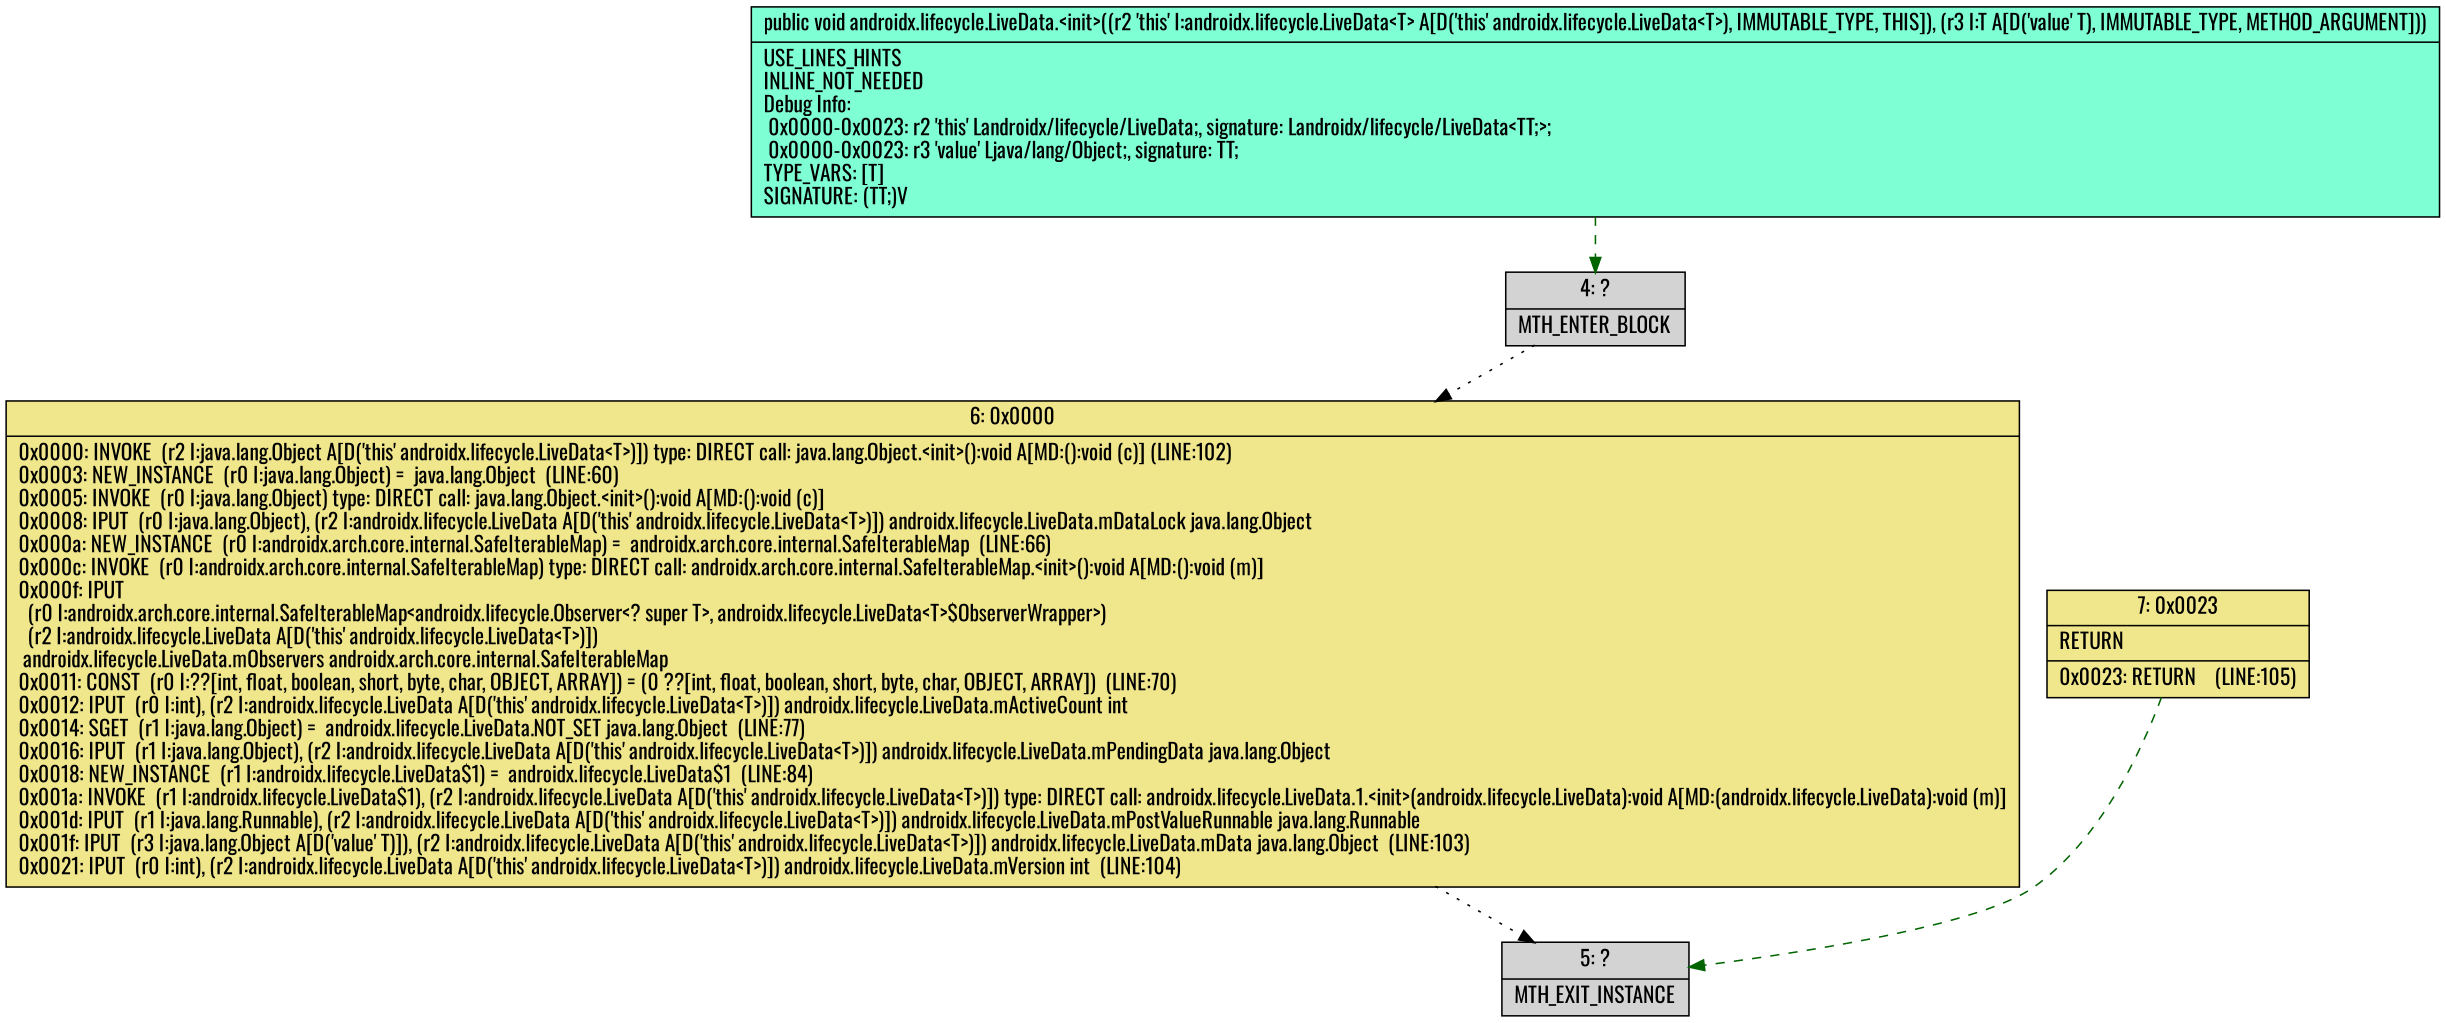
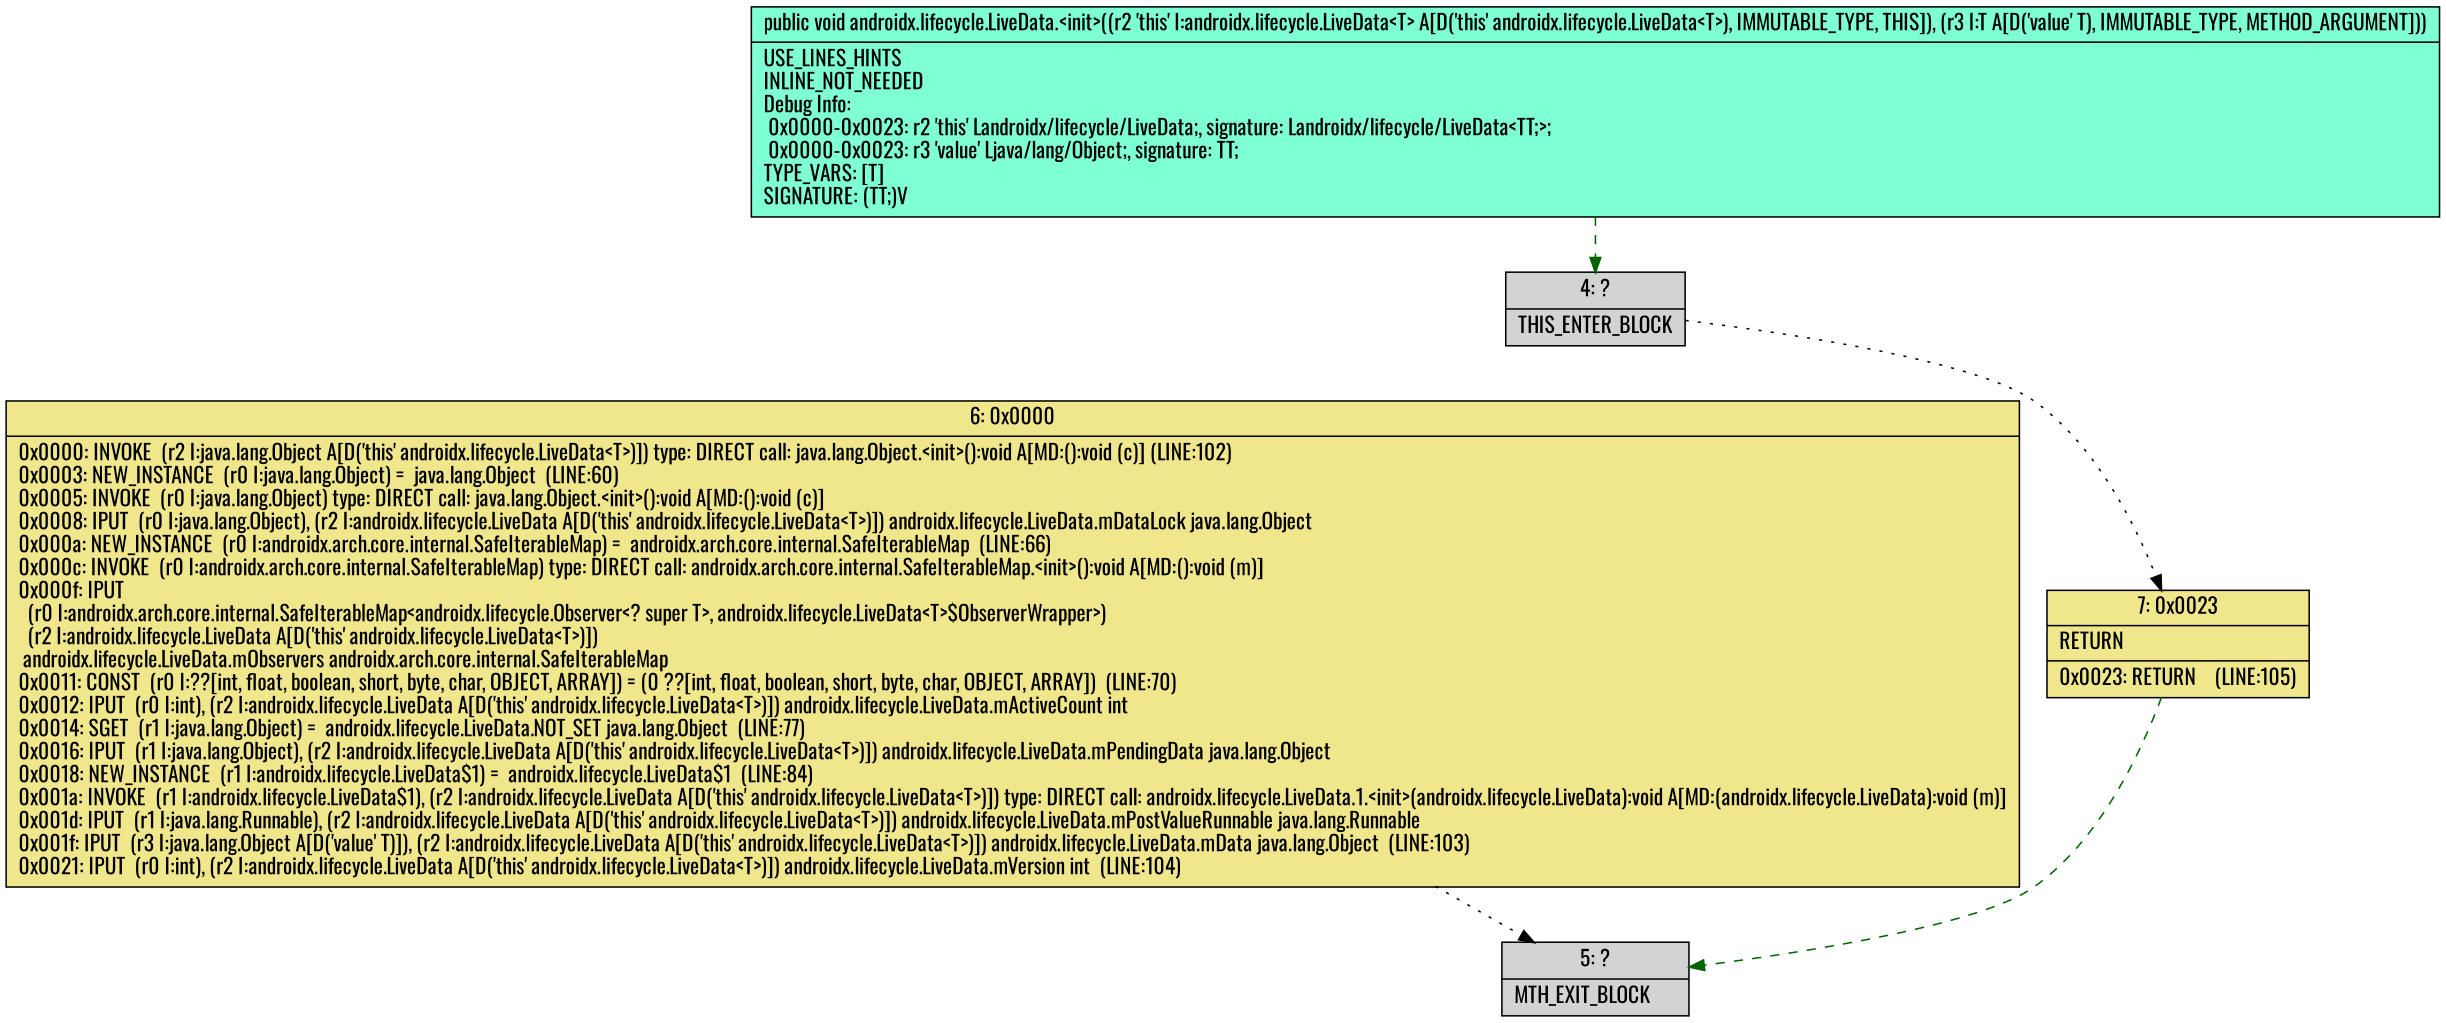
node "4: ?": text "MTH_ENTER_BLOCK" -> "THIS_ENTER_BLOCK"
edge "4: ?" -> "6: 0x0000": now "4: ?" -> "7: 0x0023"
node "5: ?": text "MTH_EXIT_INSTANCE" -> "MTH_EXIT_BLOCK"
